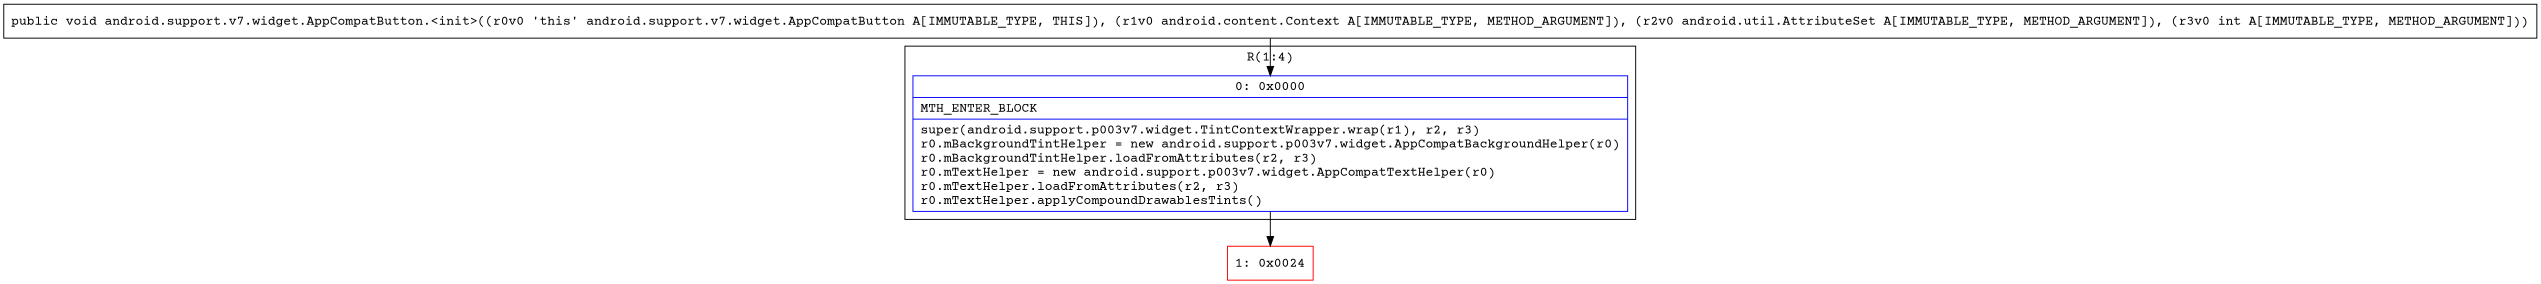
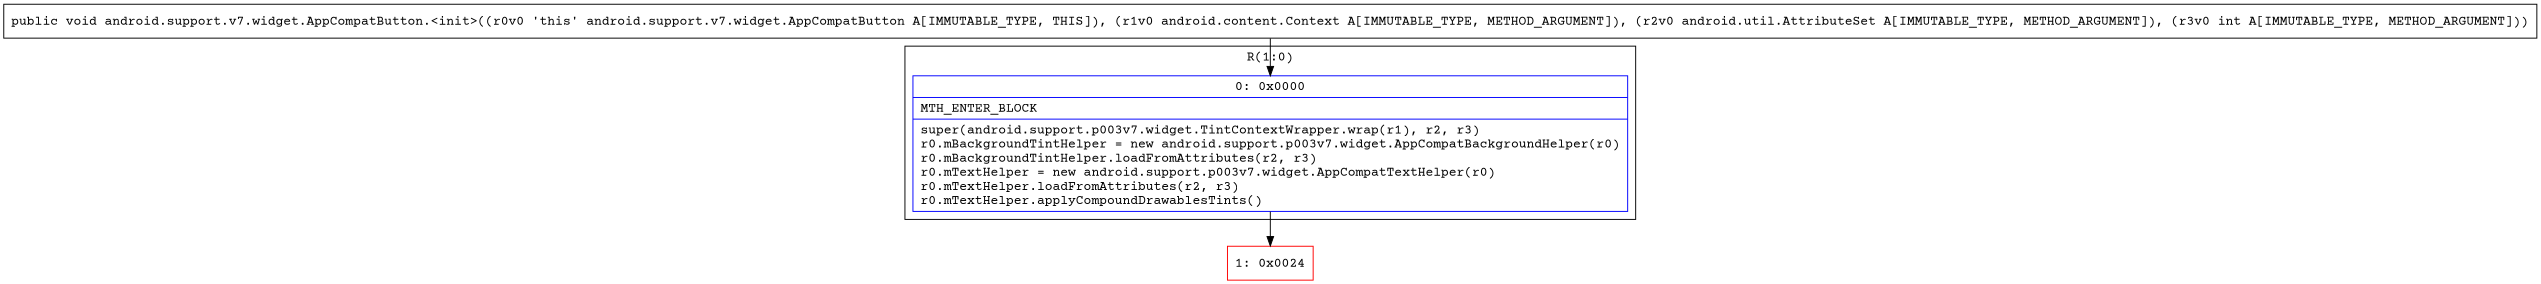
cluster "R(1:4)": label "R(1:4)" -> "R(1:0)"
